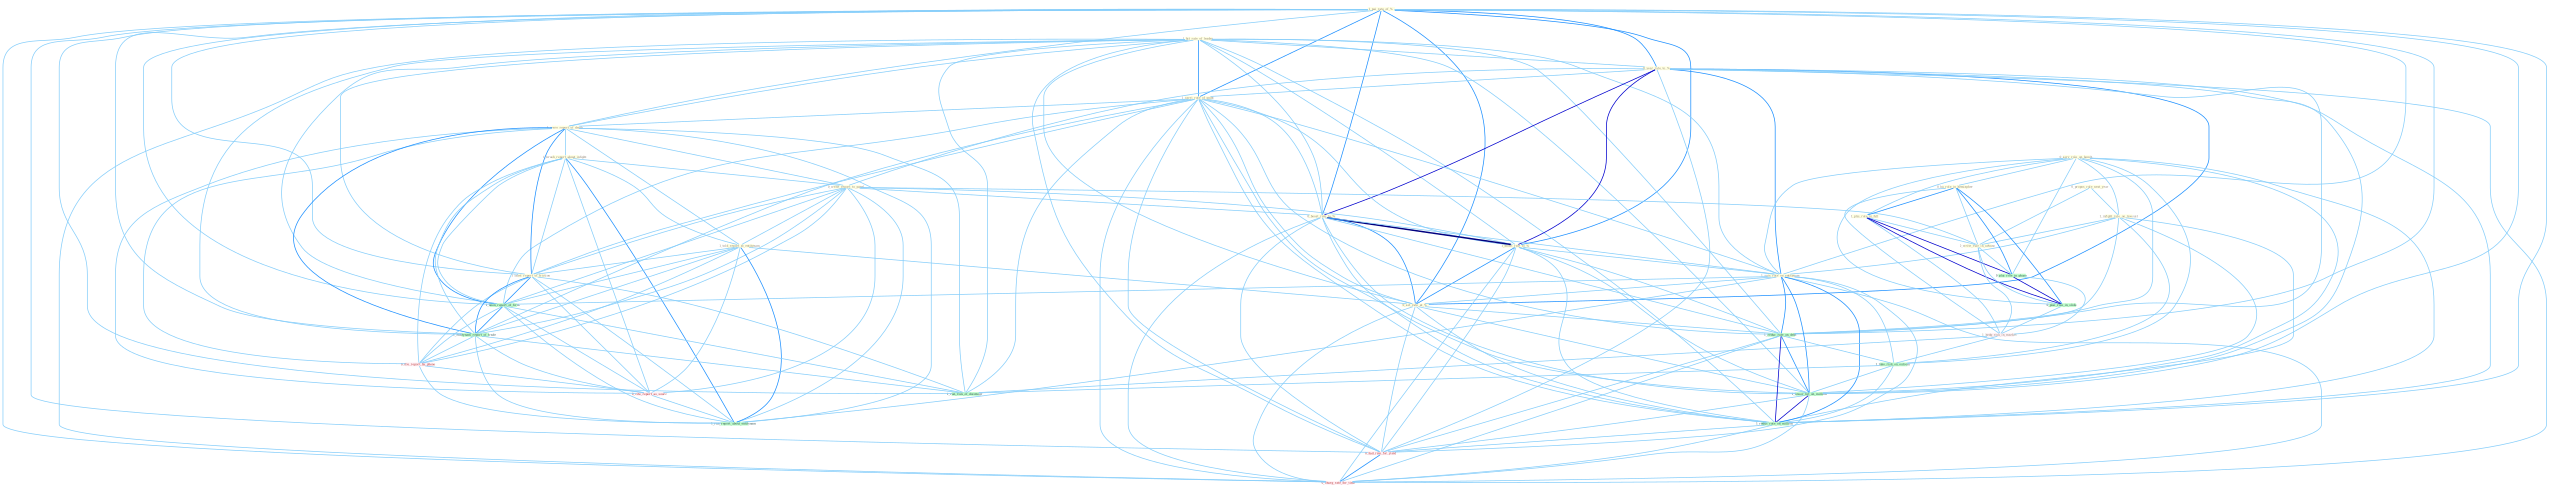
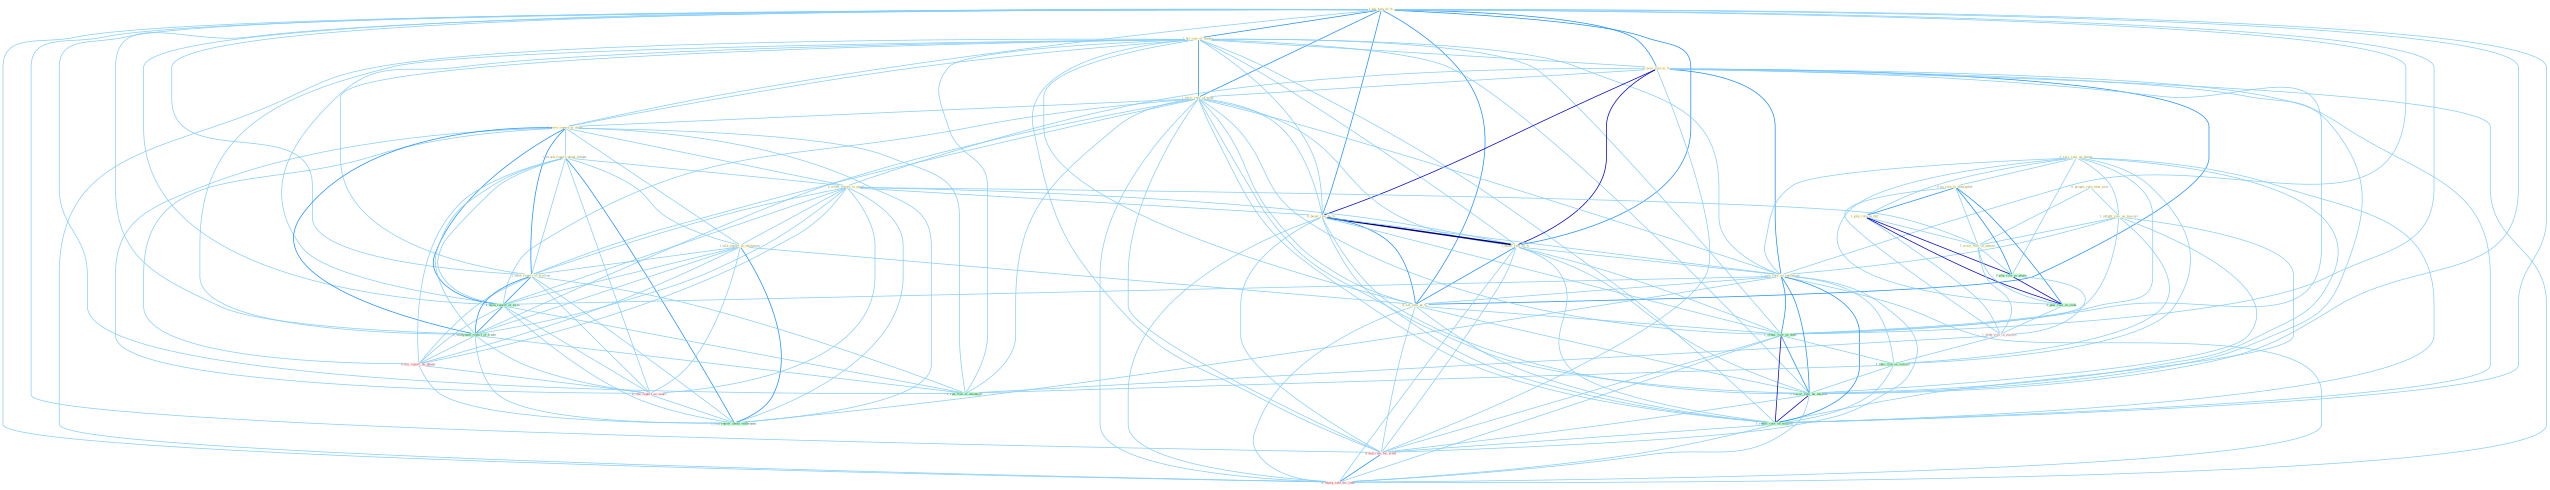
edge "1_pai_rate_of_%" -- "1_hit_rate_of_leader": added
node "1_lower_hit_on_million": label "1_lower_hit_on_million" -> "1_lower_rate_on_million"
